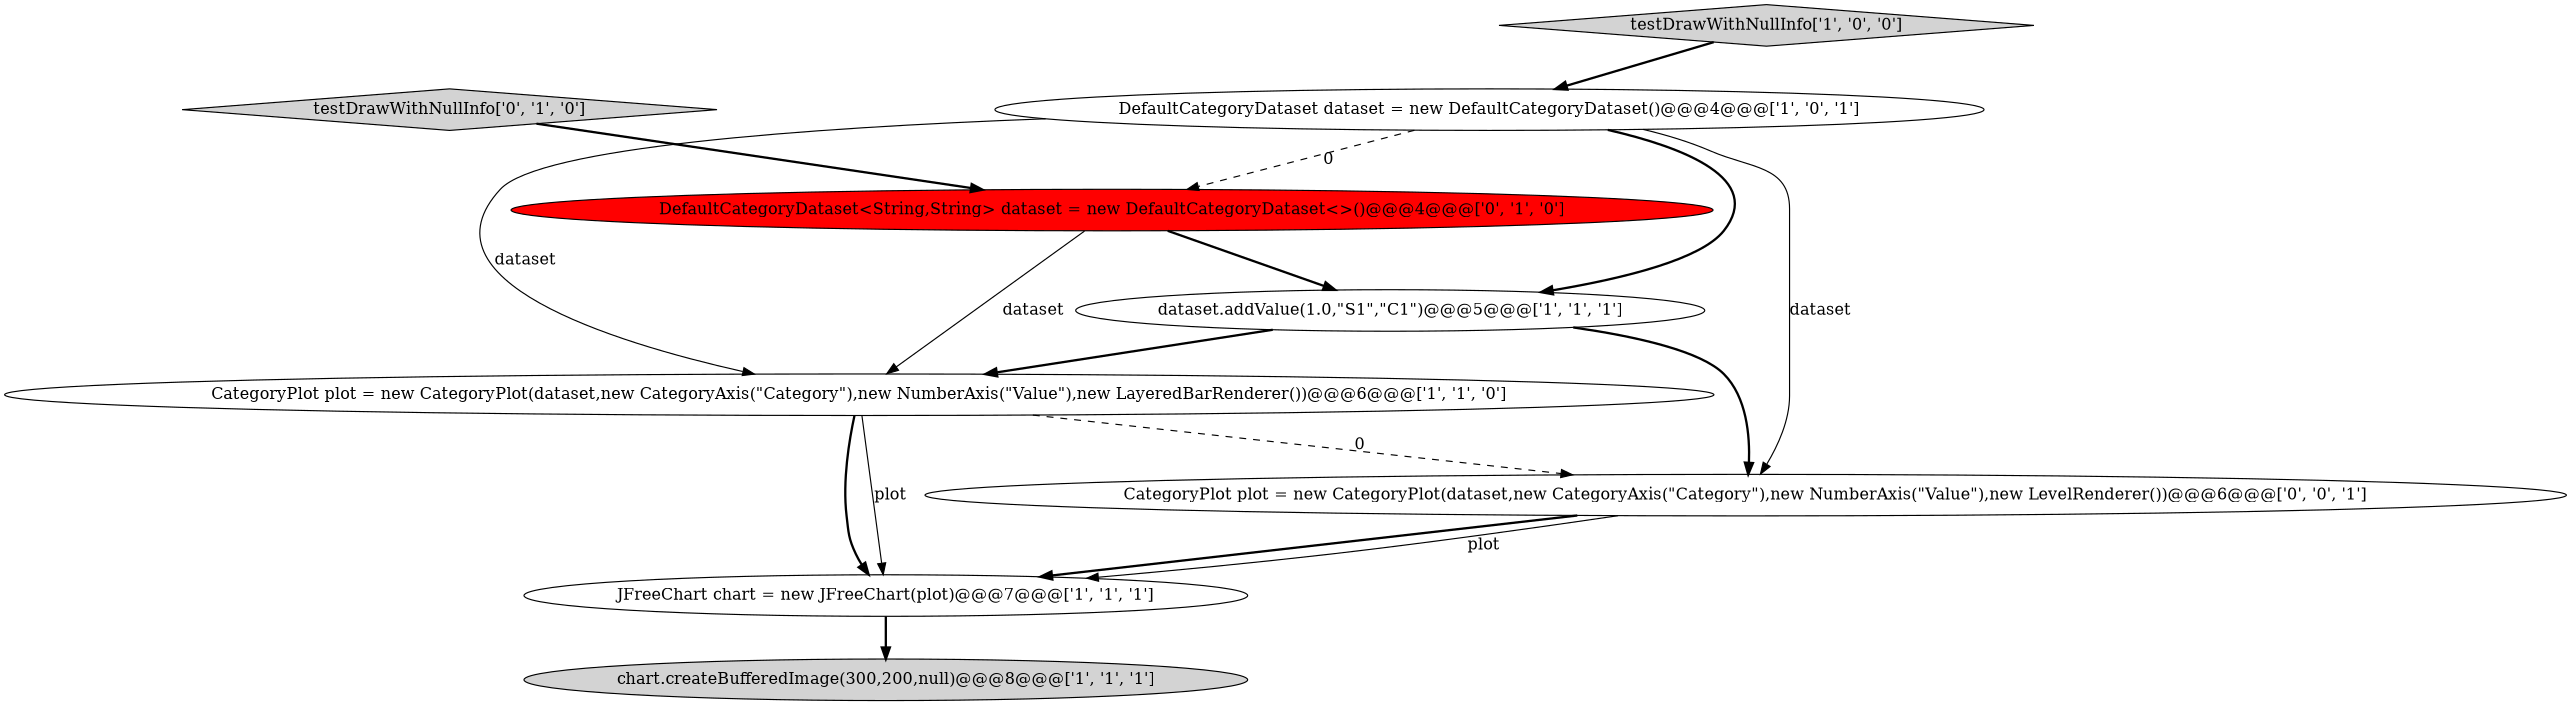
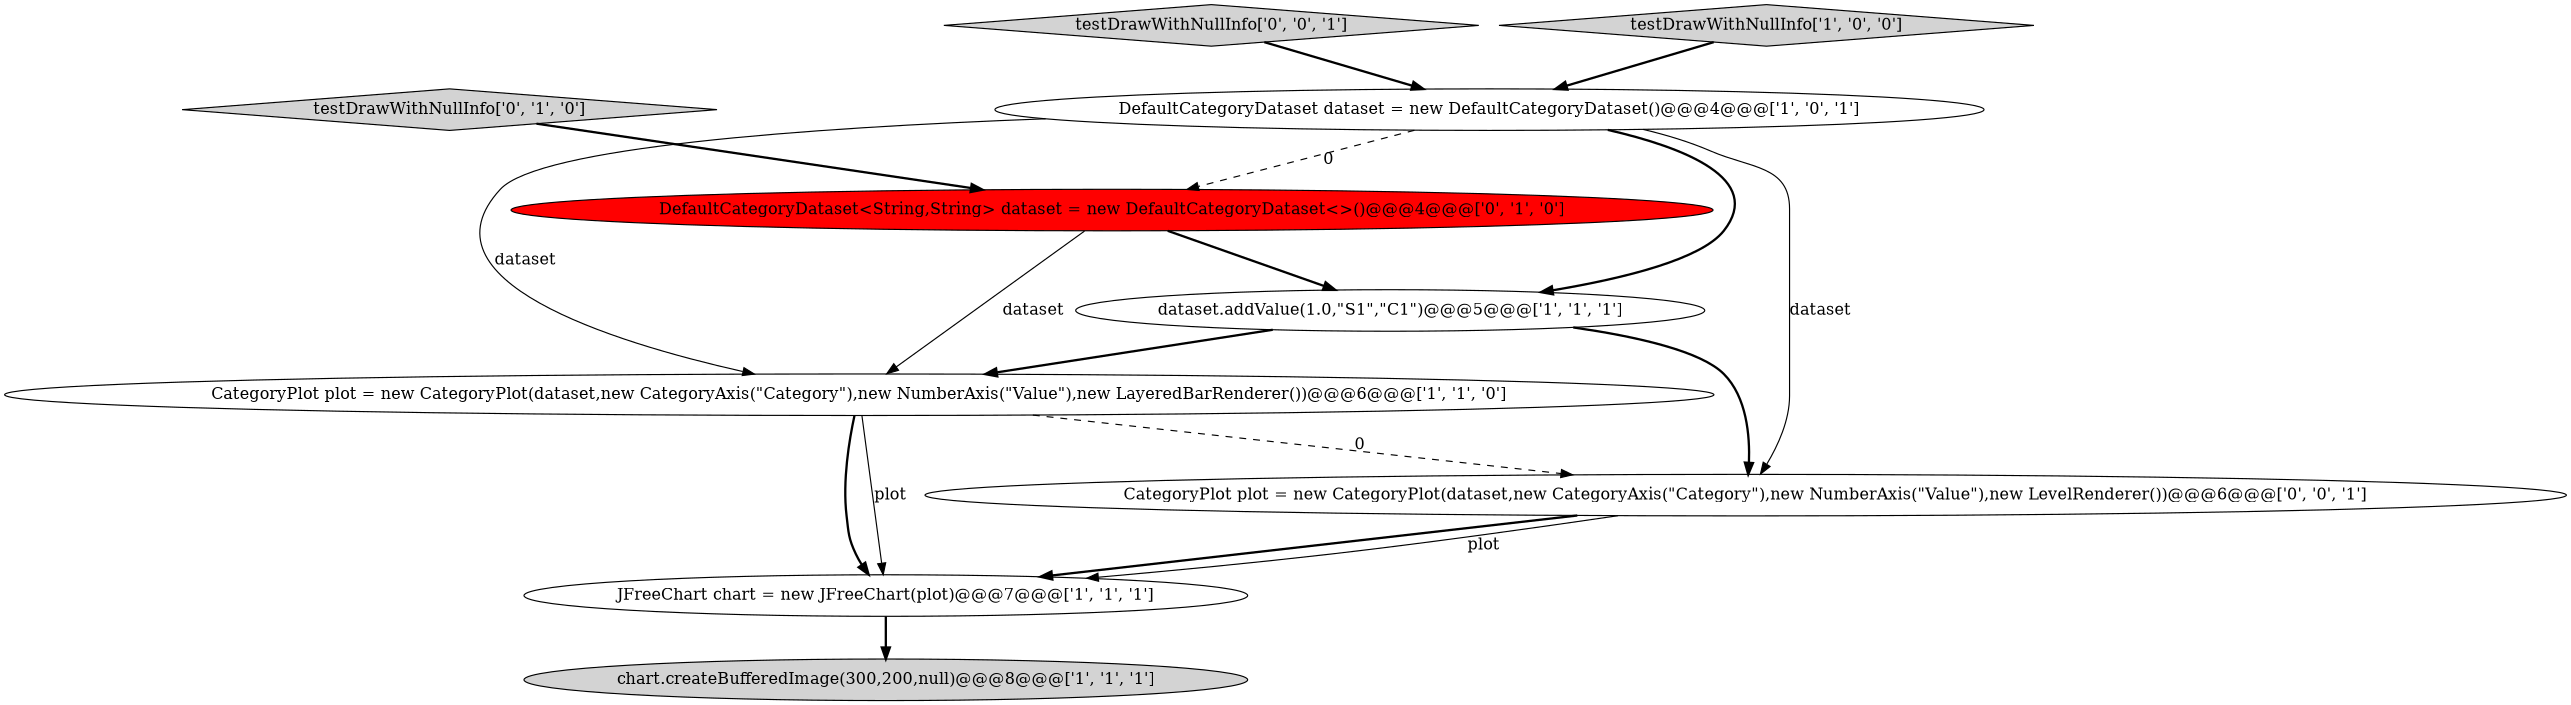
node "testDrawWithNullInfo['0', '0', '1']": added
